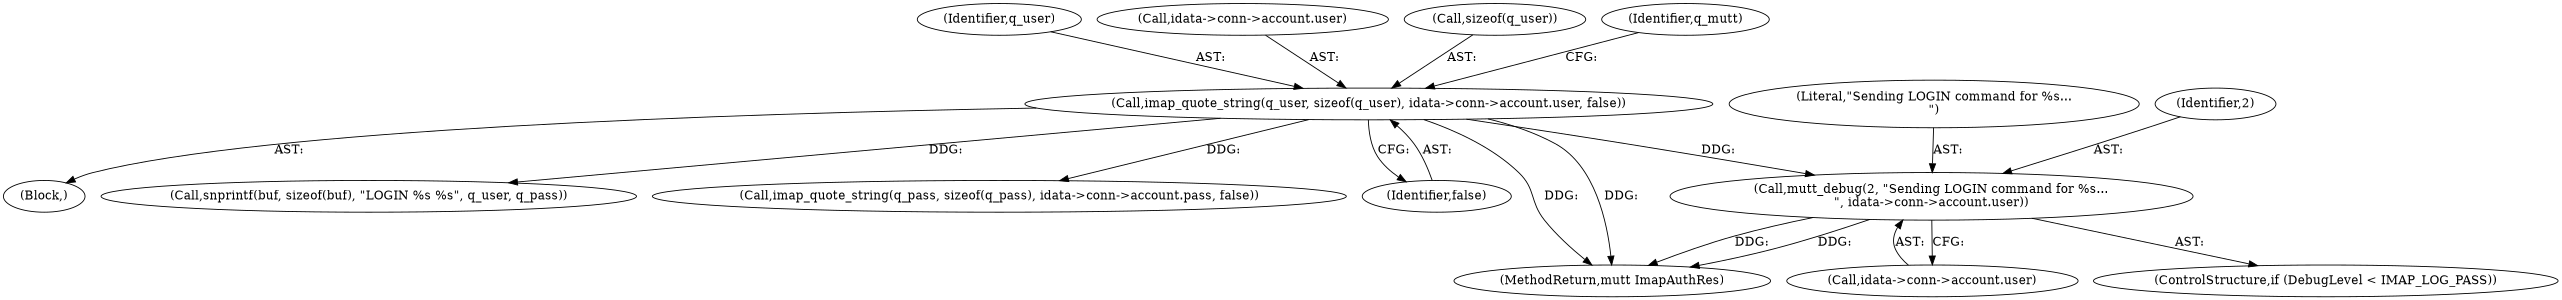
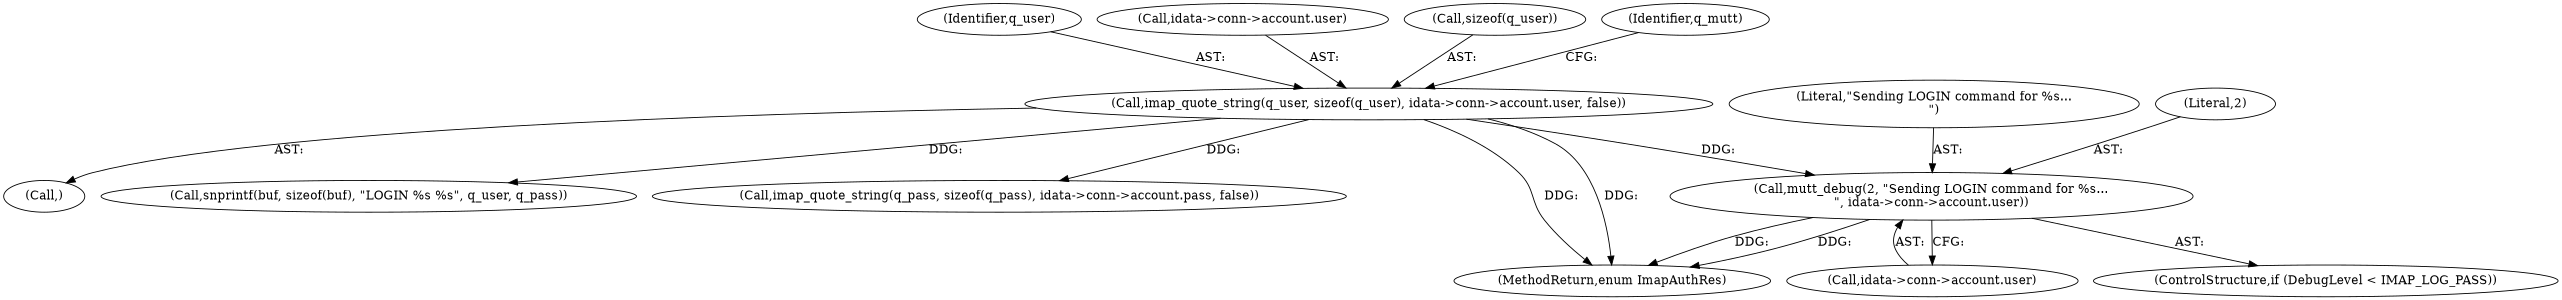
node "(Identifier,2)": label "(Identifier,2)" -> "(Literal,2)"
node "(Block,)": label "(Block,)" -> "(Call,)"
node "(Identifier,false)": removed
node "(MethodReturn,mutt ImapAuthRes)": label "(MethodReturn,mutt ImapAuthRes)" -> "(MethodReturn,enum ImapAuthRes)"
